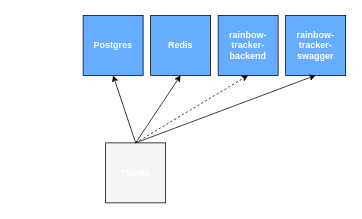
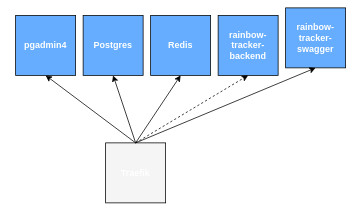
node "pgadmin4": added
node "rainbow-tracker-swagger": moved (315, 45) -> (315, 38)
edge "Traefik" -> "pgadmin4": added
